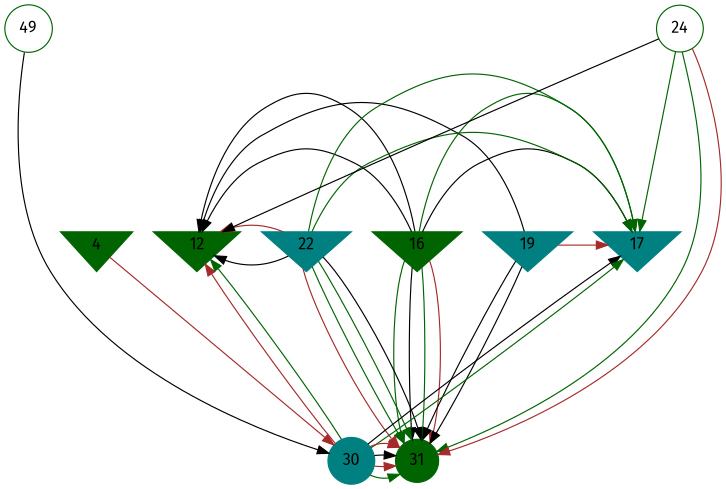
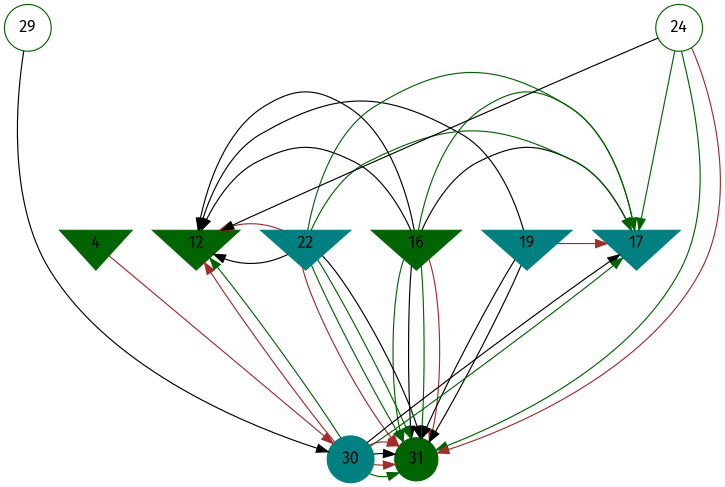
node "49": label "49" -> "29"
